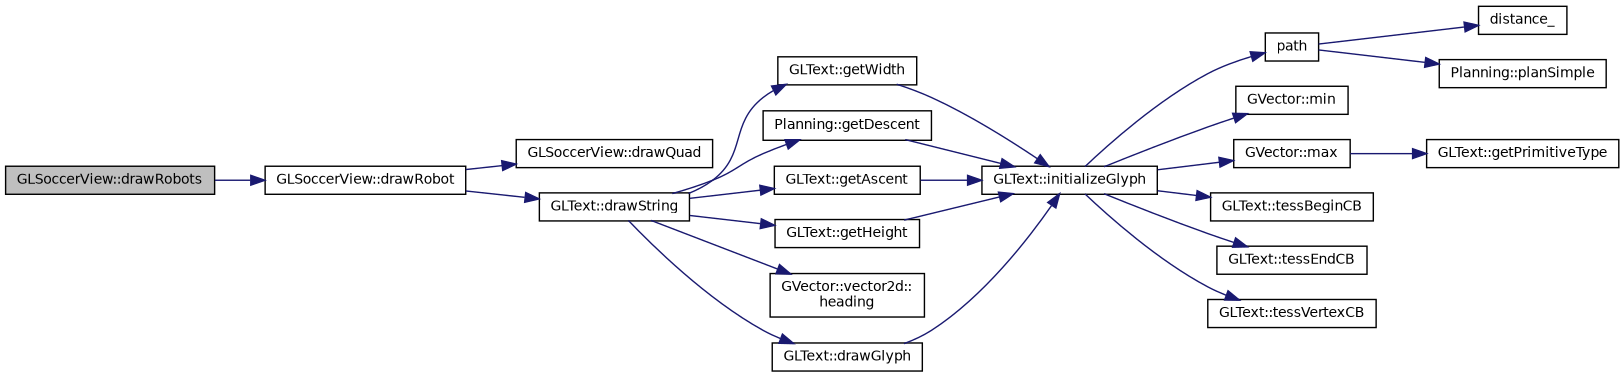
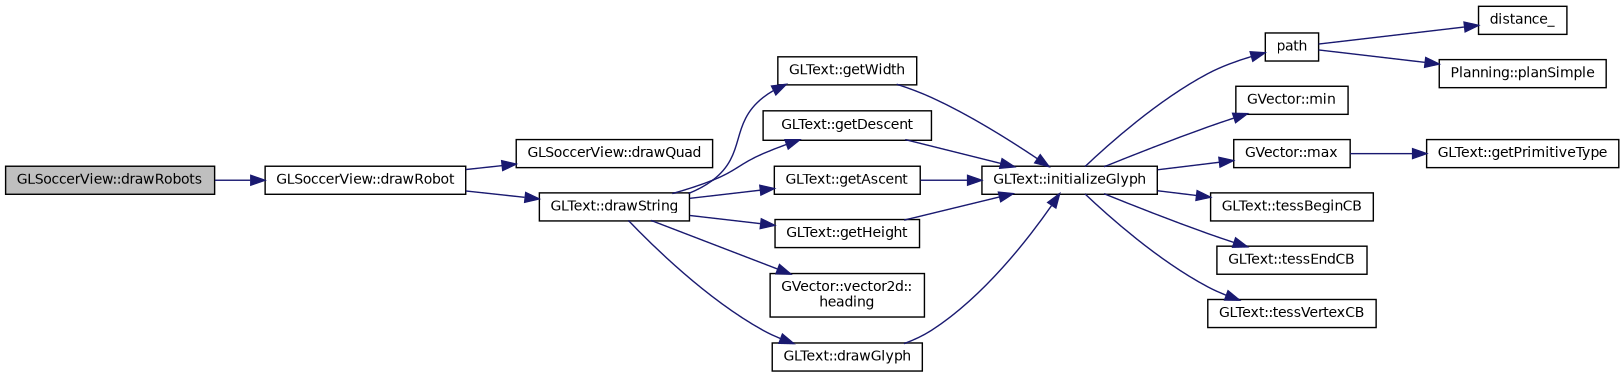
node "Planning::getDescent": label "Planning::getDescent" -> "GLText::getDescent"
